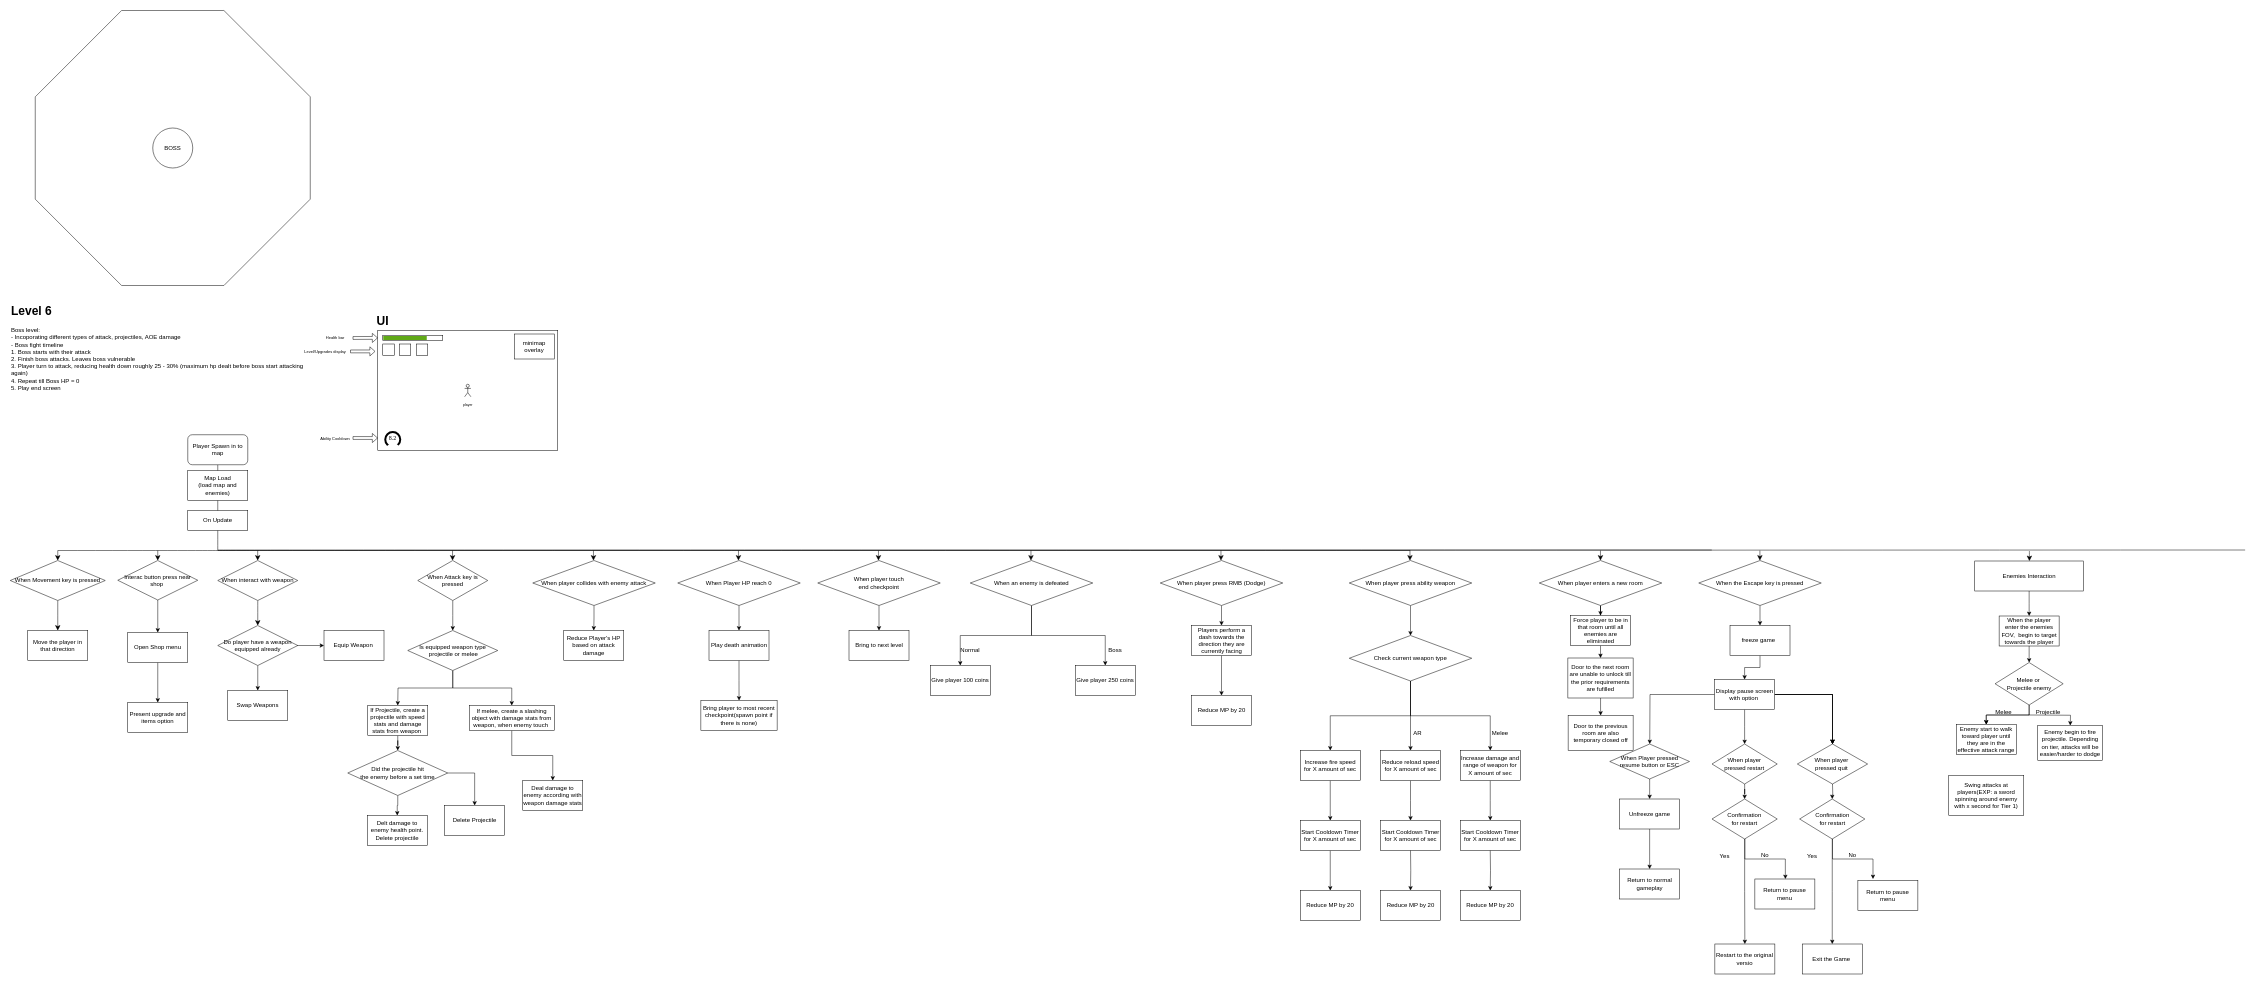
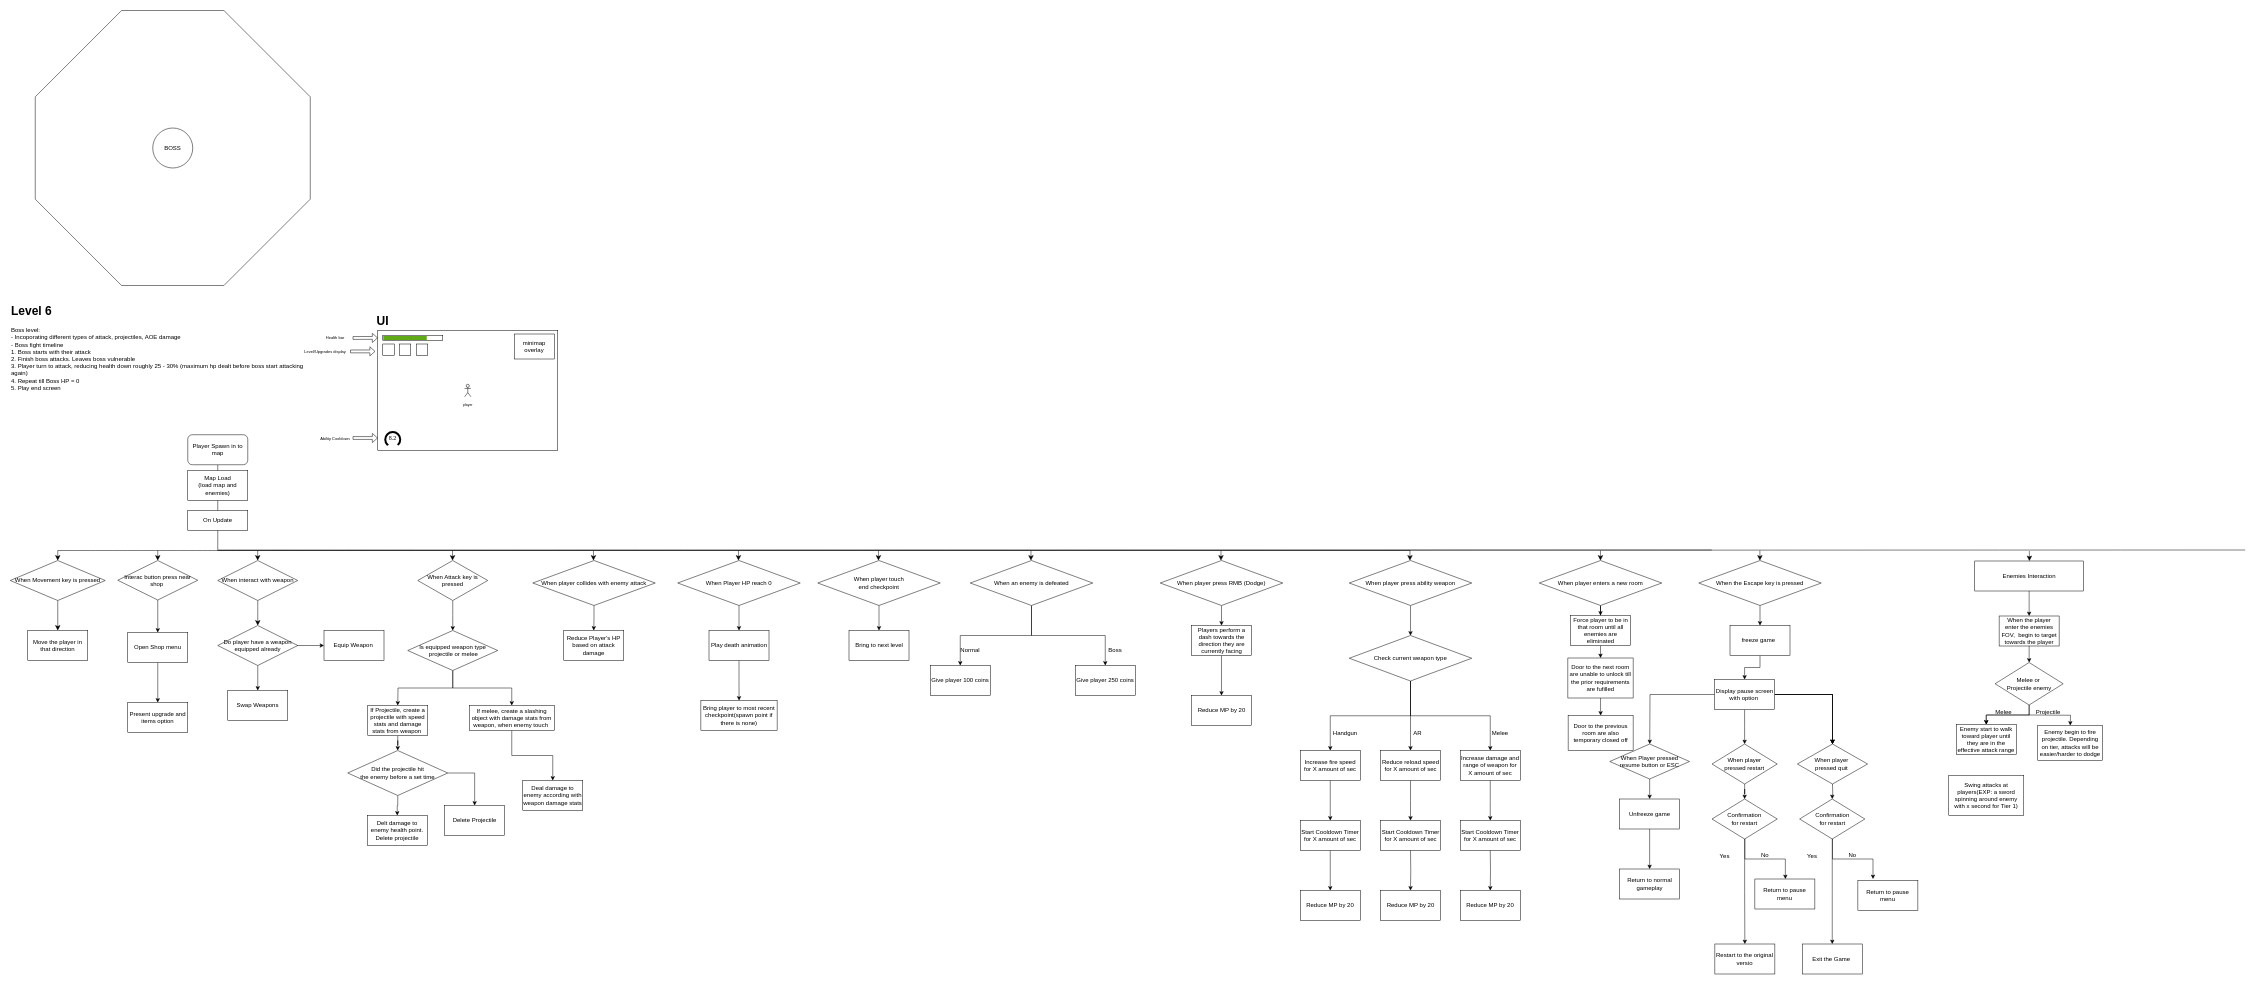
node "Handgun": added
